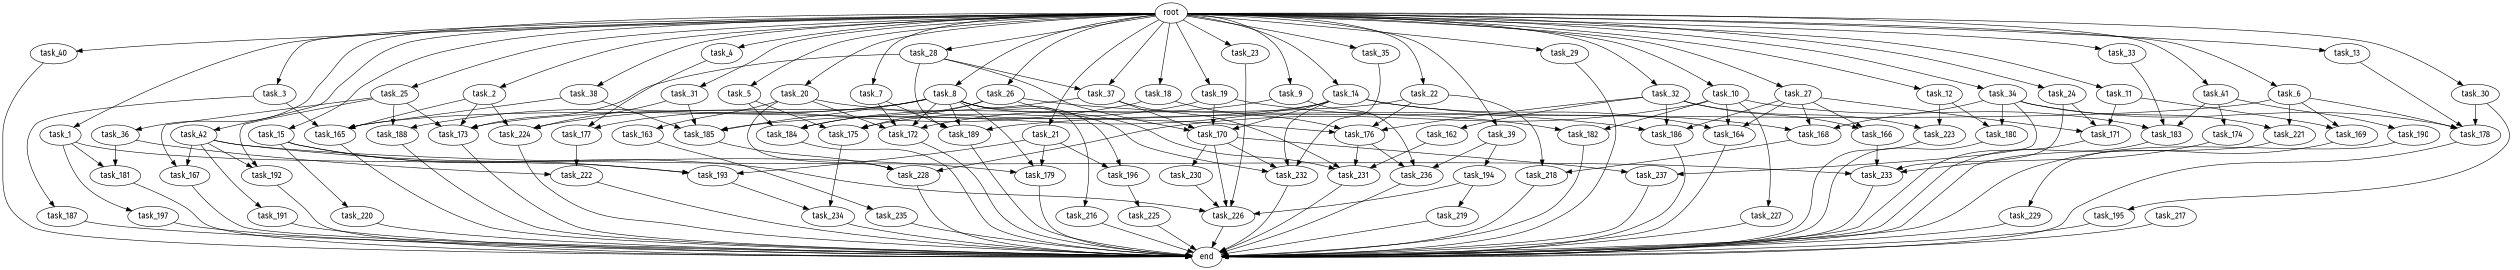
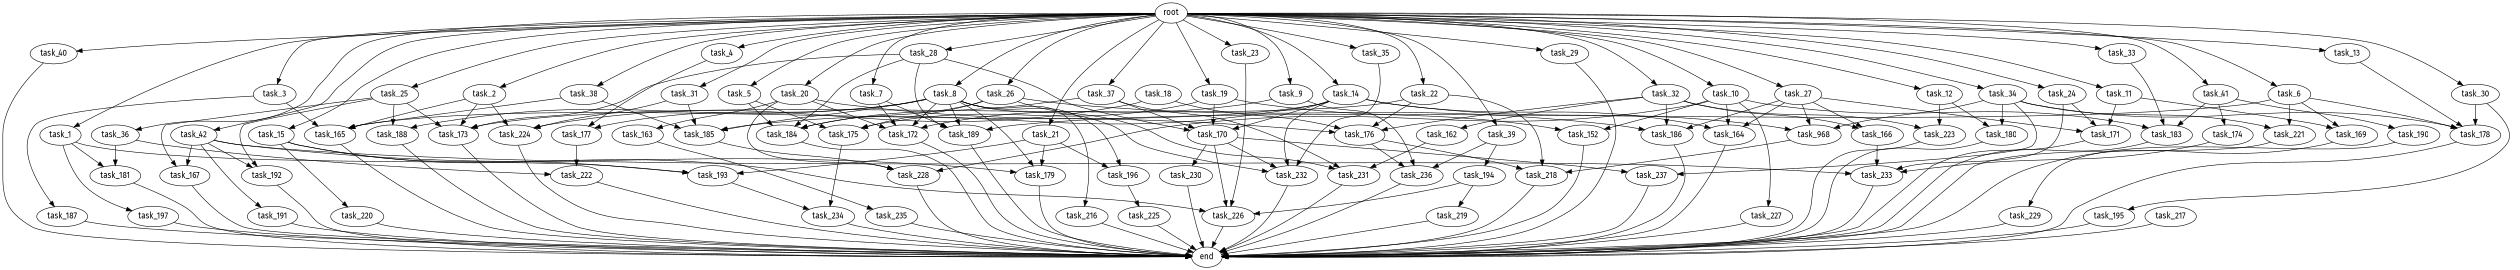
edge "root" -> "task_18": removed
edge "task_28" -> "task_37": now "task_28" -> "task_184"
node "task_182": label "task_182" -> "task_152"
node "task_168": label "task_168" -> "task_968"
edge "task_176" -> "task_231": now "task_176" -> "task_218"
edge "task_230" -> "task_226": now "task_230" -> "end"
